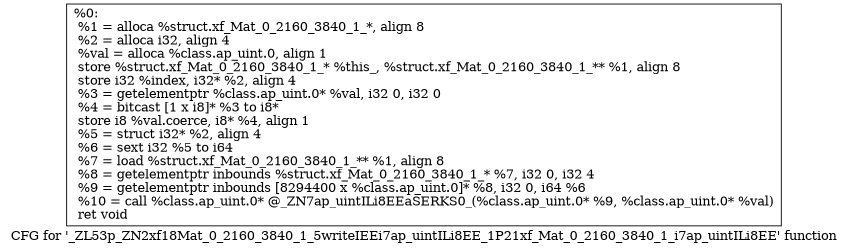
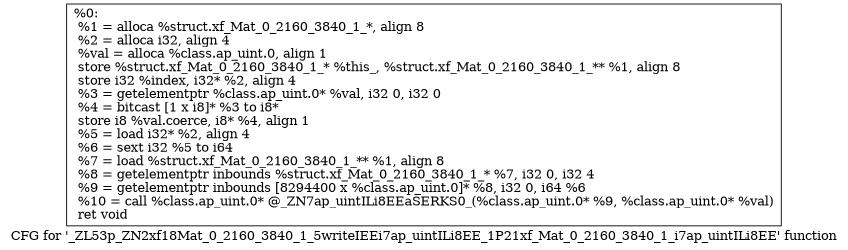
node "%0:": text "%5 = struct i32* %2, align 4" -> "%5 = load i32* %2, align 4"
